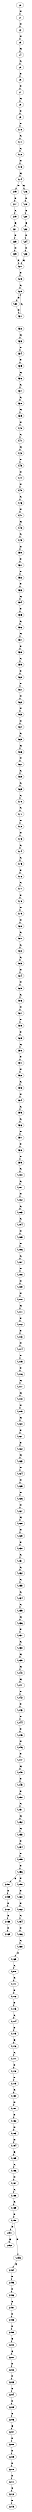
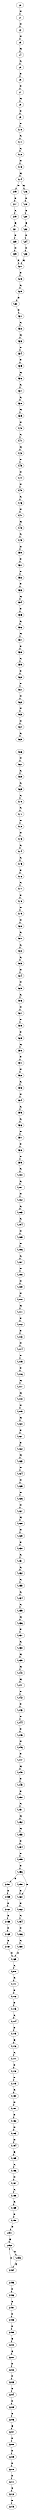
edge "S31" -> "S29": now "S31" -> "S32"
edge "S65" -> "S66": removed, label "G"
edge "S156" -> "S158": now "S156" -> "S160"
node "S167": added
edge "S190" -> "S193": now "S192" -> "S193"
edge "S194" -> "S195": now "S194" -> "S192"
